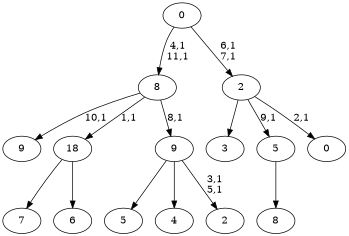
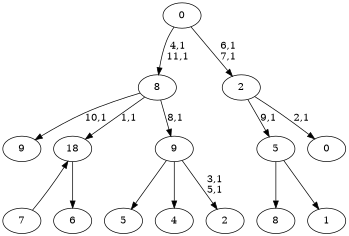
node "3": removed
edge "18" -> "7": reversed
node "1": added
